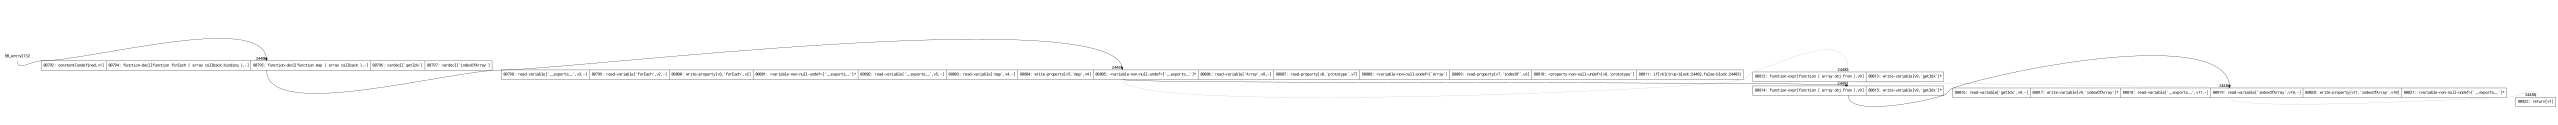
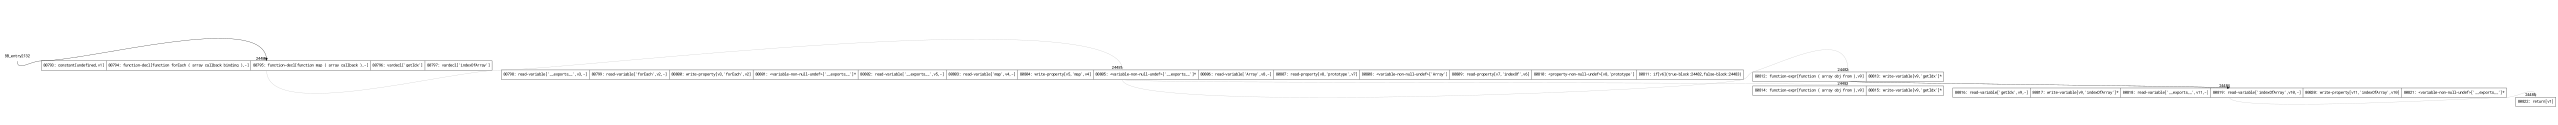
edge "80793: constant[undefined,v1]" -> "80798: read-variable['__exports__',v3,-]": color black -> gray
edge "80814: function-expr[function ( array obj from ),v9]" -> "80816: read-variable['getIdx',v9,-]": removed
edge "80798: read-variable['__exports__',v3,-]" -> "80814: function-expr[function ( array obj from ),v9]": color black -> gray
edge "80812: function-expr[function ( array obj from ),v9]" -> "80816: read-variable['getIdx',v9,-]": color gray -> black
